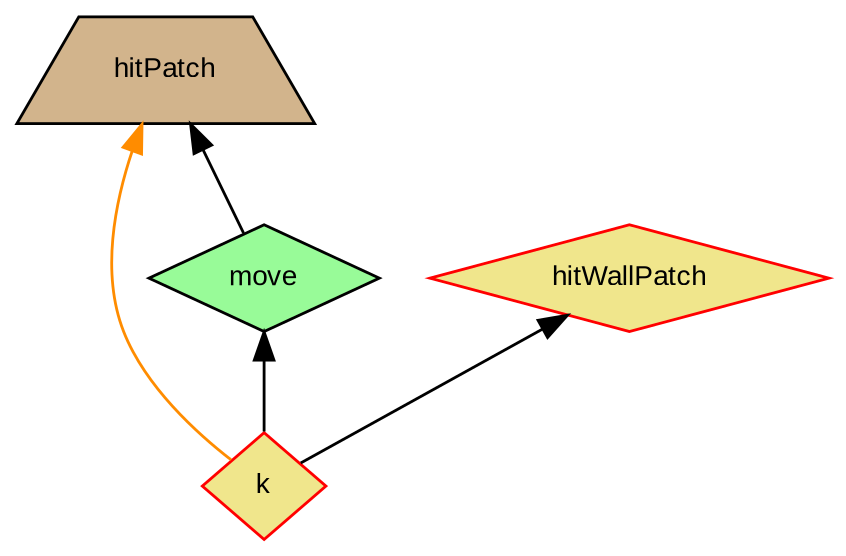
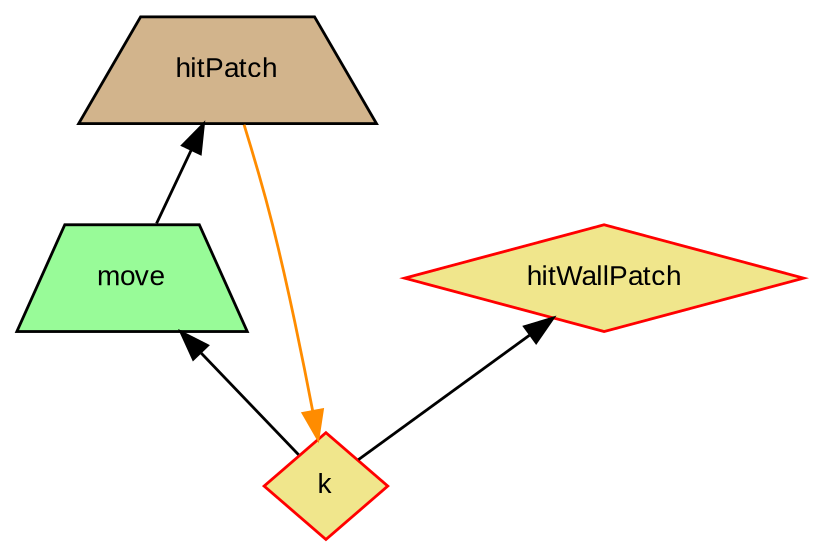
node "move": shape diamond -> trapezium
edge "k" -> "hitPatch": reversed
